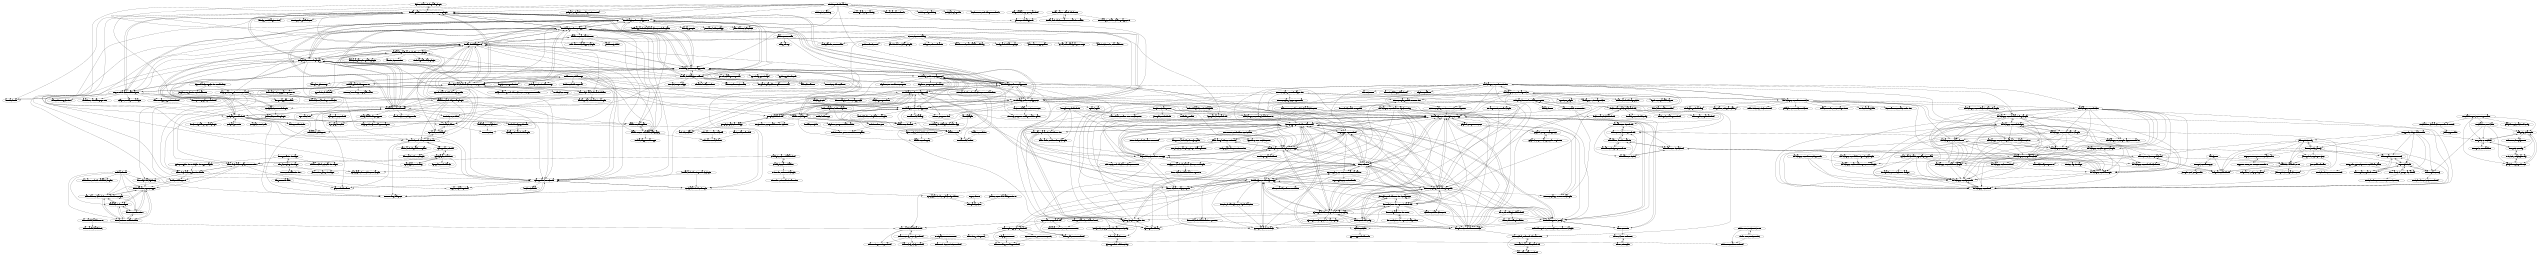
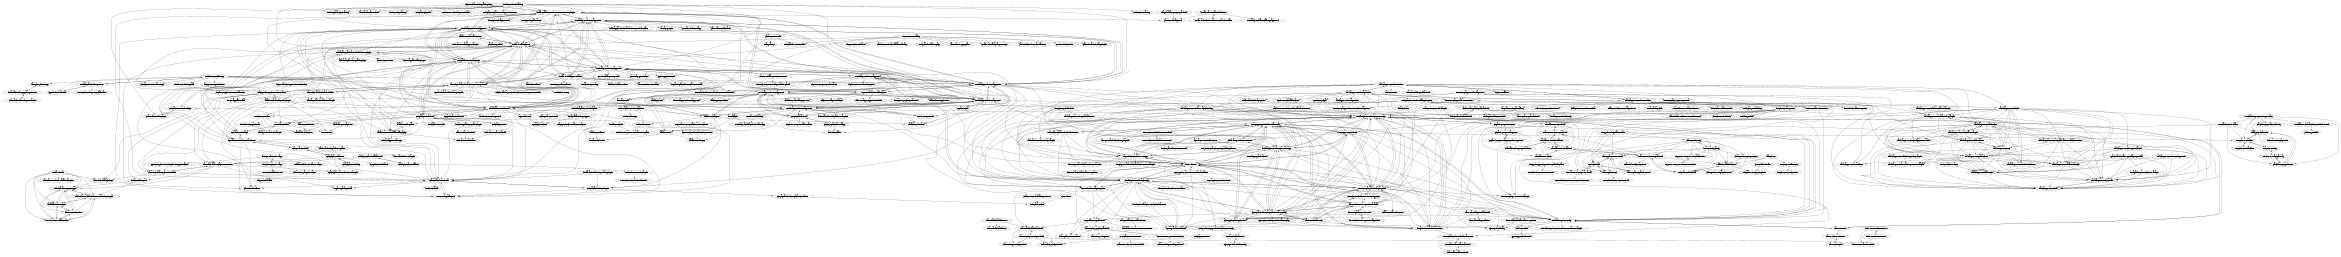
edge "DroidKaigi/conference-app-2021" -> "MarcinMoskala/coroutines_sources": now "DroidKaigi/conference-app-2021" -> "DroidKaigi/conference-app-2023"
